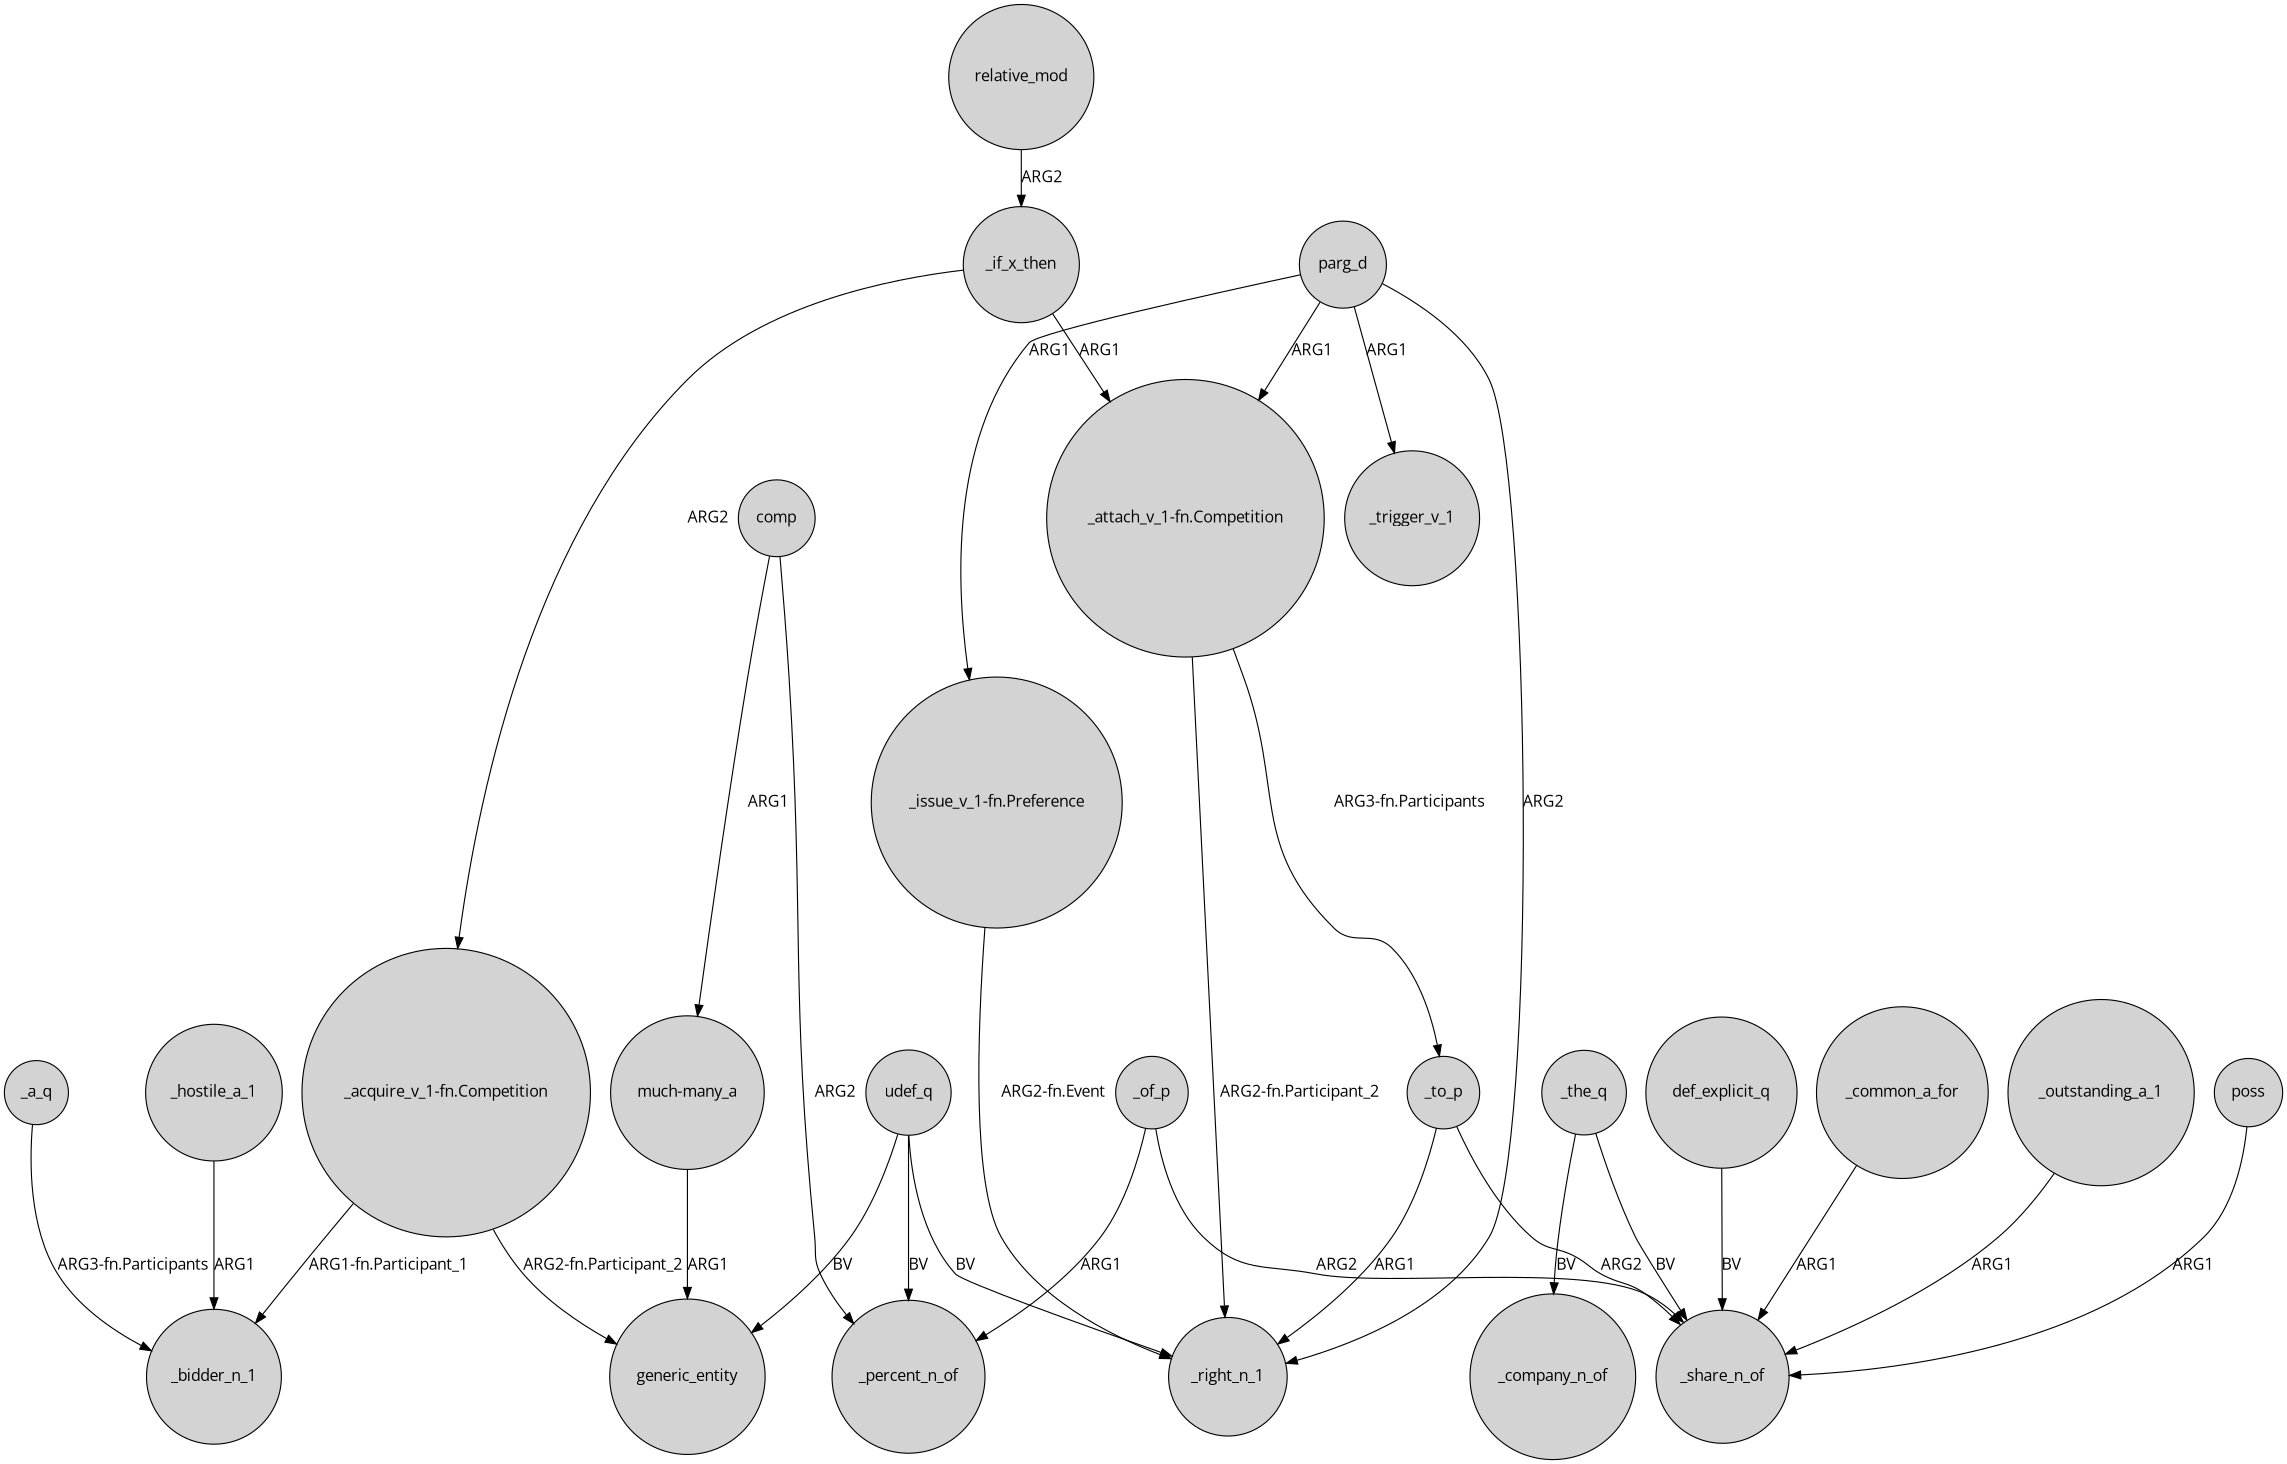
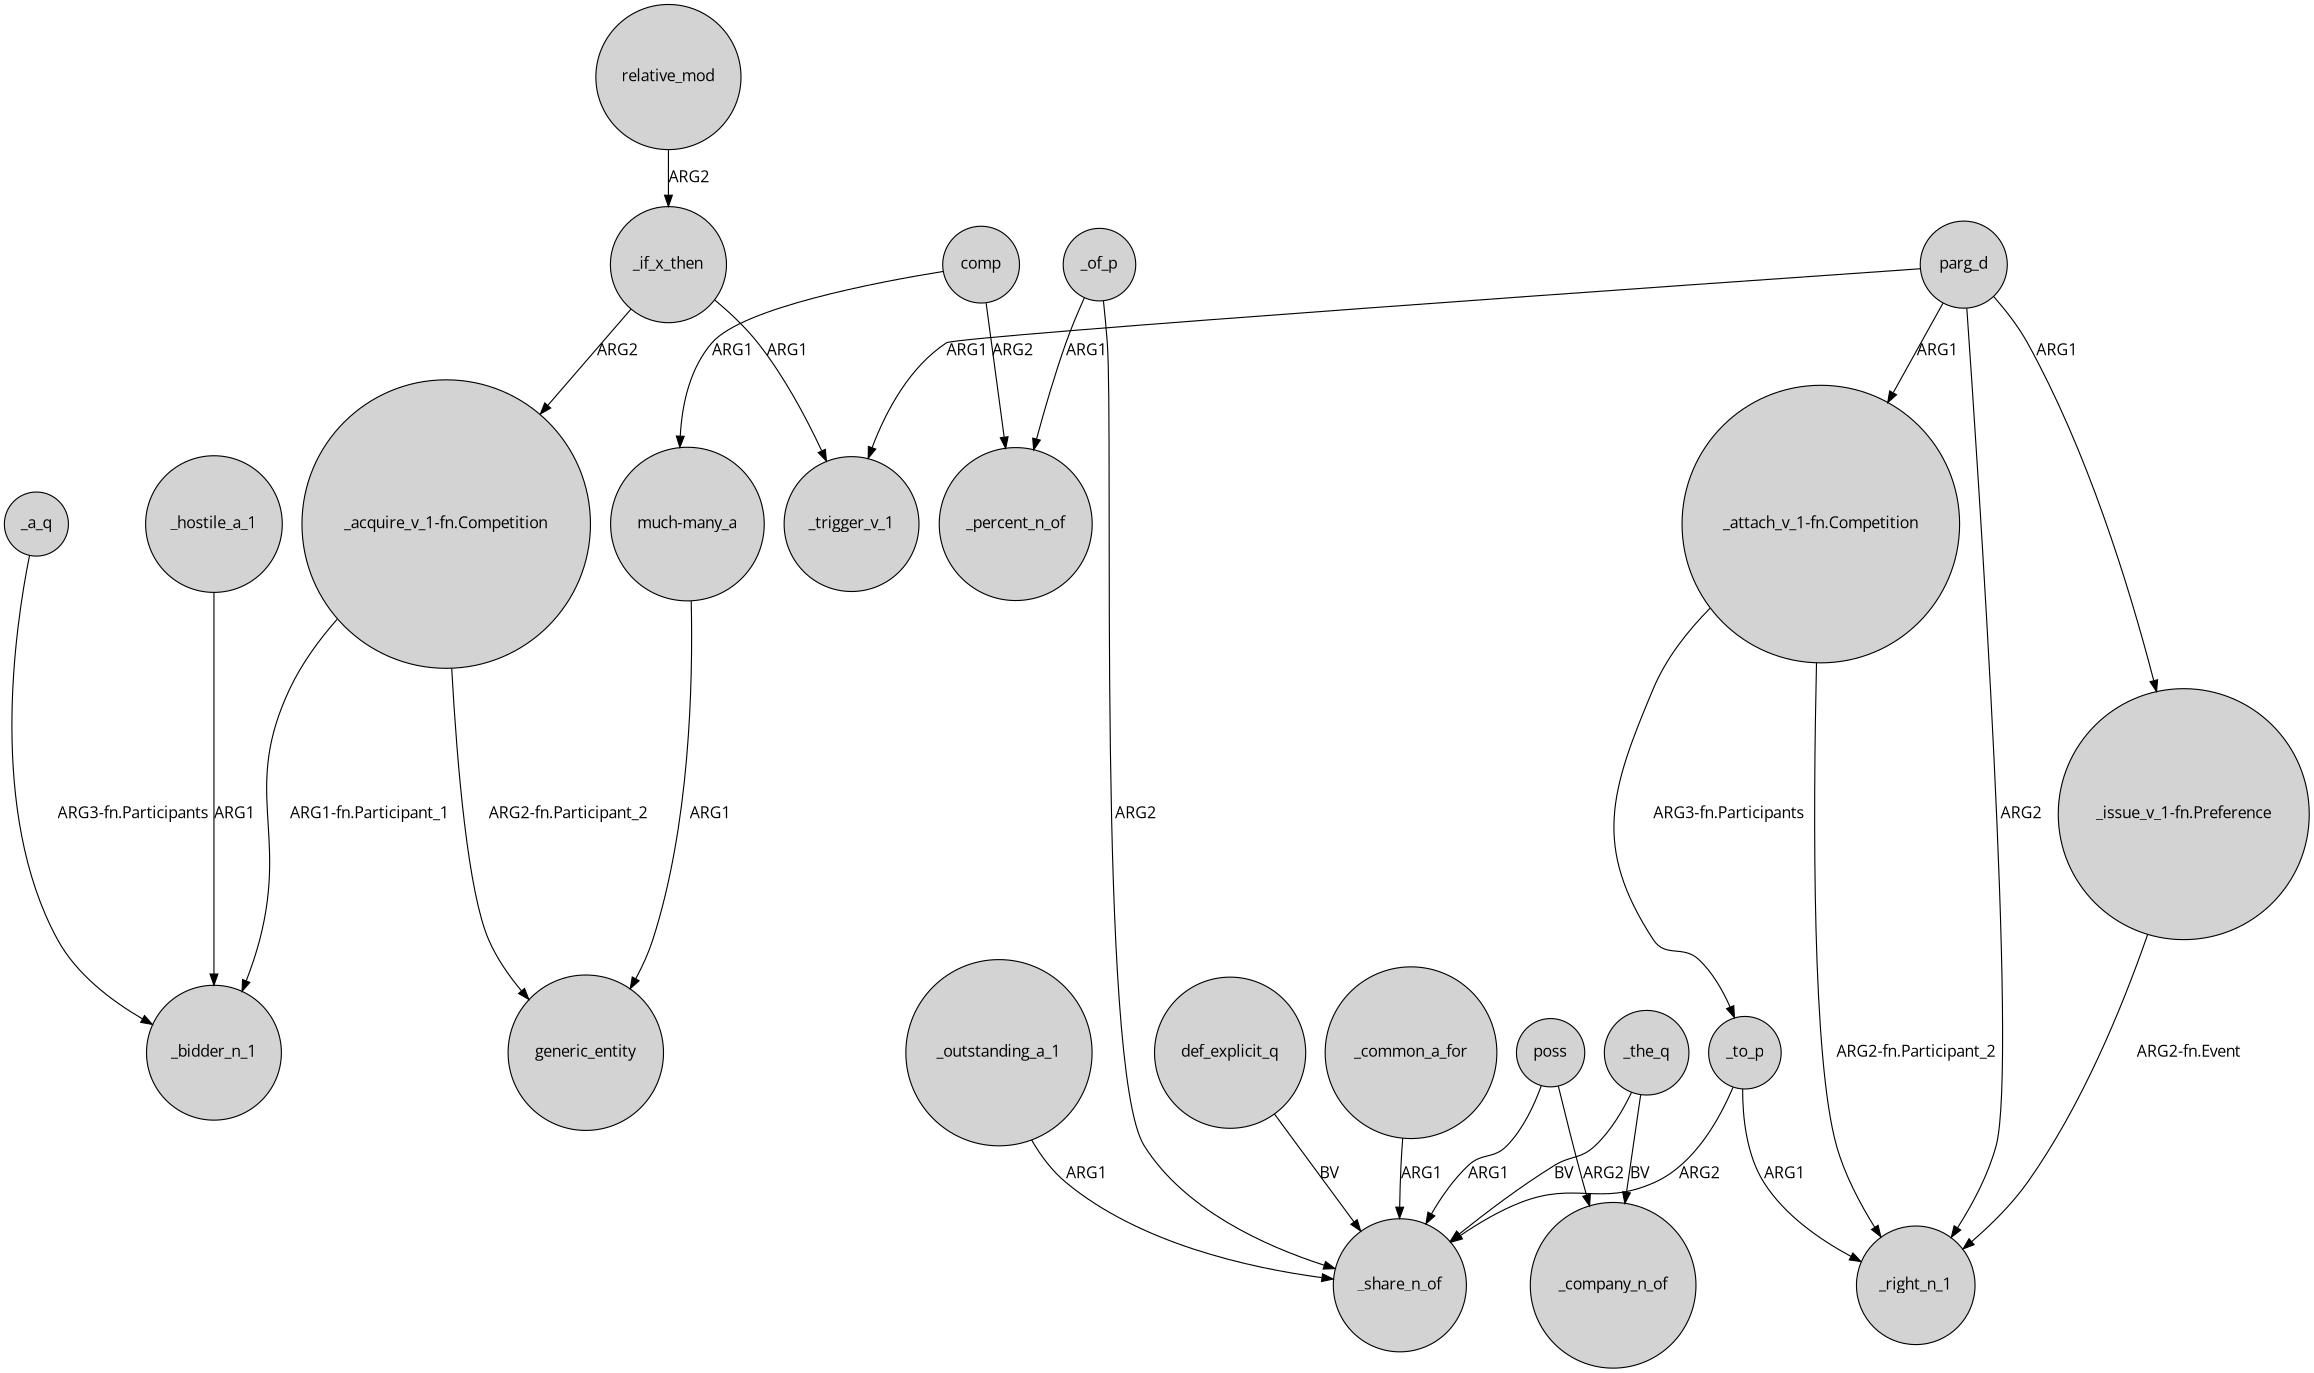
edge "_if_x_then" -> "_attach_v_1-fn.Competition": now "_if_x_then" -> "_trigger_v_1"
node "udef_q": removed
edge "poss" -> "_company_n_of": added, label "ARG2"
